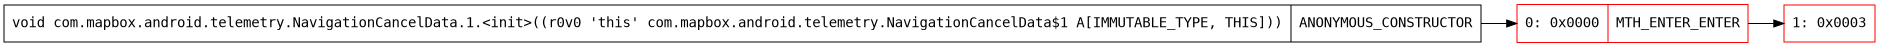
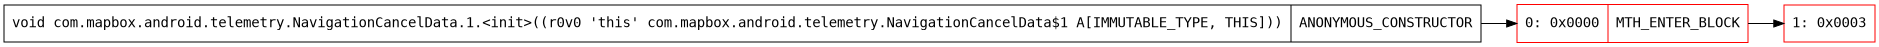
node "0: 0x0000": text "MTH_ENTER_ENTER" -> "MTH_ENTER_BLOCK"
